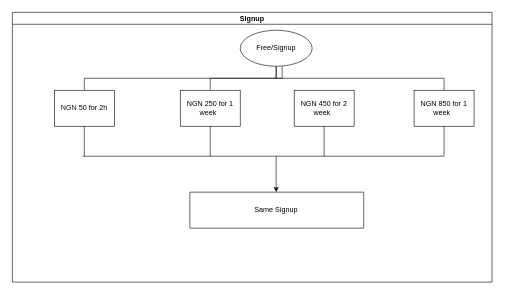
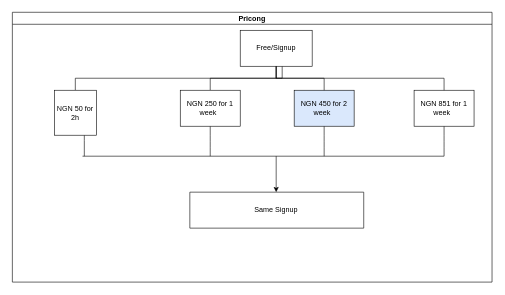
node "Signup": label "Signup" -> "Pricong"
node "Free/Signup": shape ellipse -> rectangle
edge "Free/Signup" -- "NGN 450 for 2 week": added
node "NGN 50 for 2h": size 60x36 -> 42x45
node "NGN 450 for 2 week": fillcolor #ffffff -> #dae8fc
node "NGN 850 for 1 week": label "NGN 850 for 1 week" -> "NGN 851 for 1 week"
